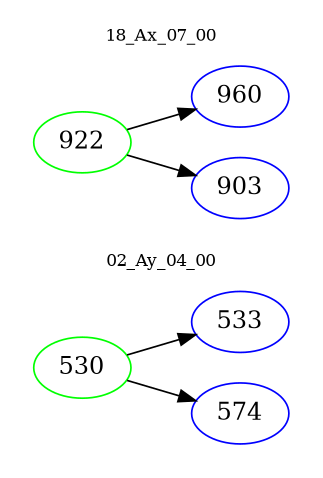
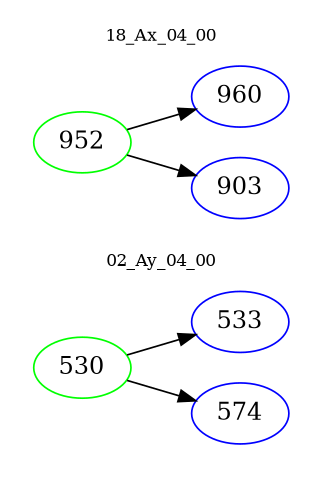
cluster "18_Ax_07_00": label "18_Ax_07_00" -> "18_Ax_04_00"
node "922": label "922" -> "952"
